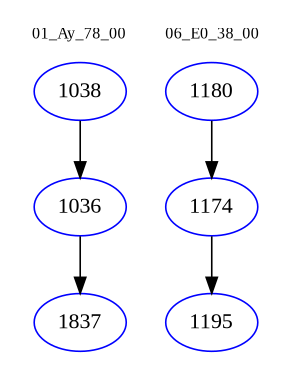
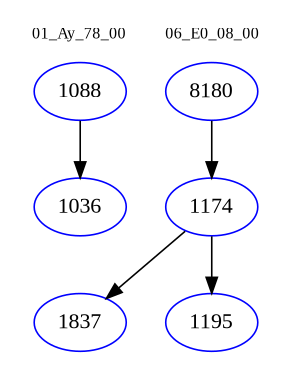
cluster "06_E0_38_00": label "06_E0_38_00" -> "06_E0_08_00"
node "1038": label "1038" -> "1088"
node "1180": label "1180" -> "8180"
edge "1036" -> "1837": now "1174" -> "1837"
